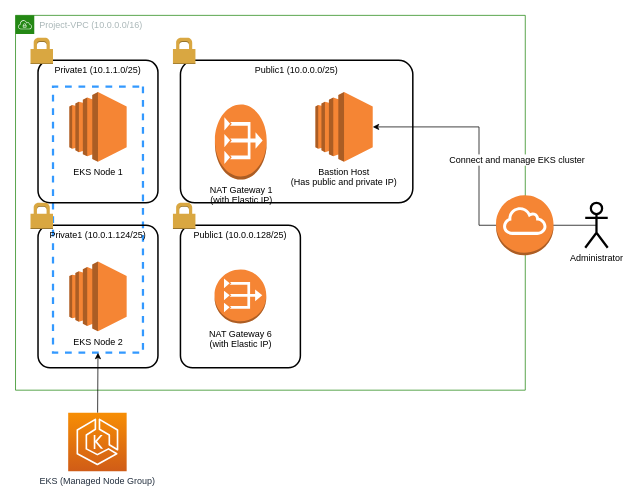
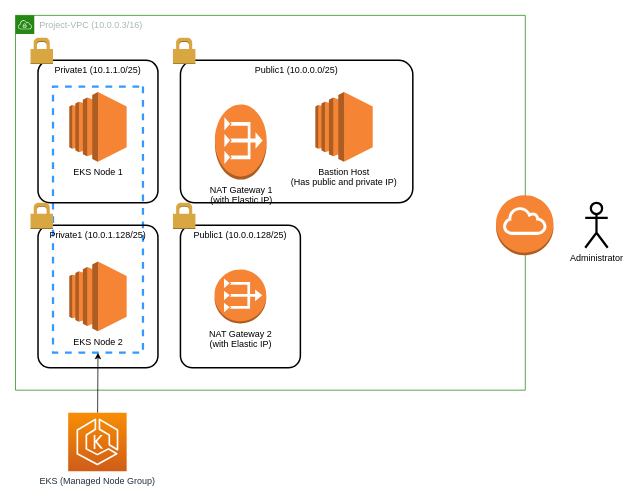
node "Project-VPC (10.0.0.0/16)": label "Project-VPC (10.0.0.0/16)" -> "Project-VPC (10.0.0.3/16)"
edge "Administrator" -> "Bastion Host (Has public and private IP)": removed, label "Connect and manage EKS cluster"
node "Private1 (10.0.1.124/25)": label "Private1 (10.0.1.124/25)" -> "Private1 (10.0.1.128/25)"
node "NAT Gateway 6 (with Elastic IP)": label "NAT Gateway 6 (with Elastic IP)" -> "NAT Gateway 2 (with Elastic IP)"
